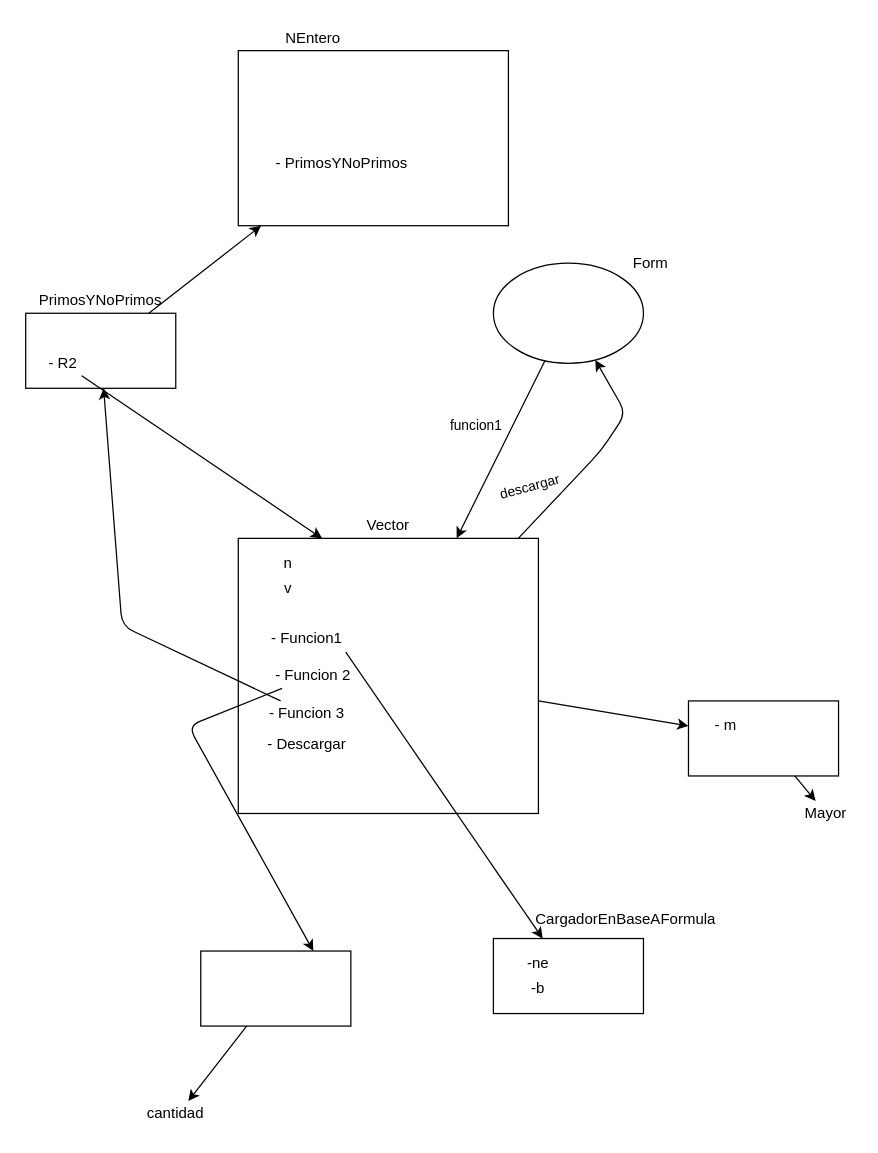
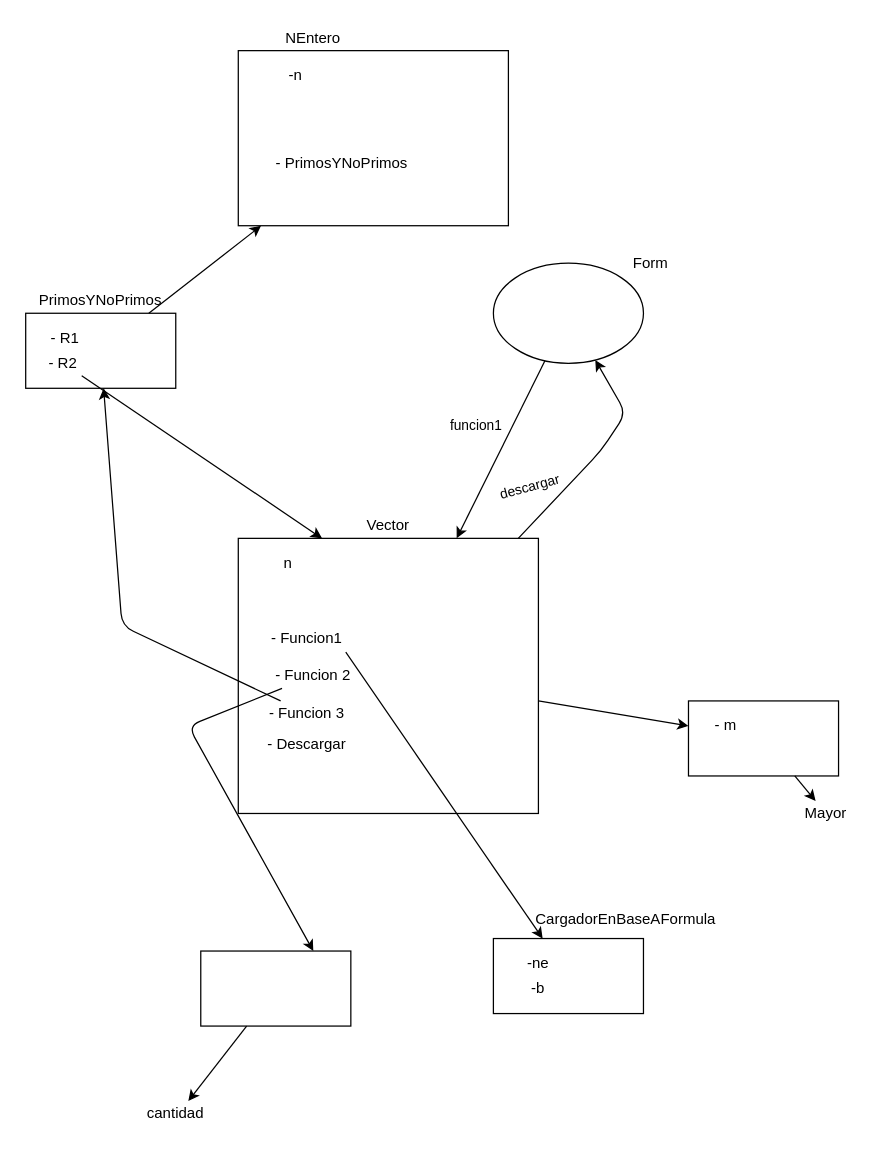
node "-n": added
node "- R1": added
node "v": removed
